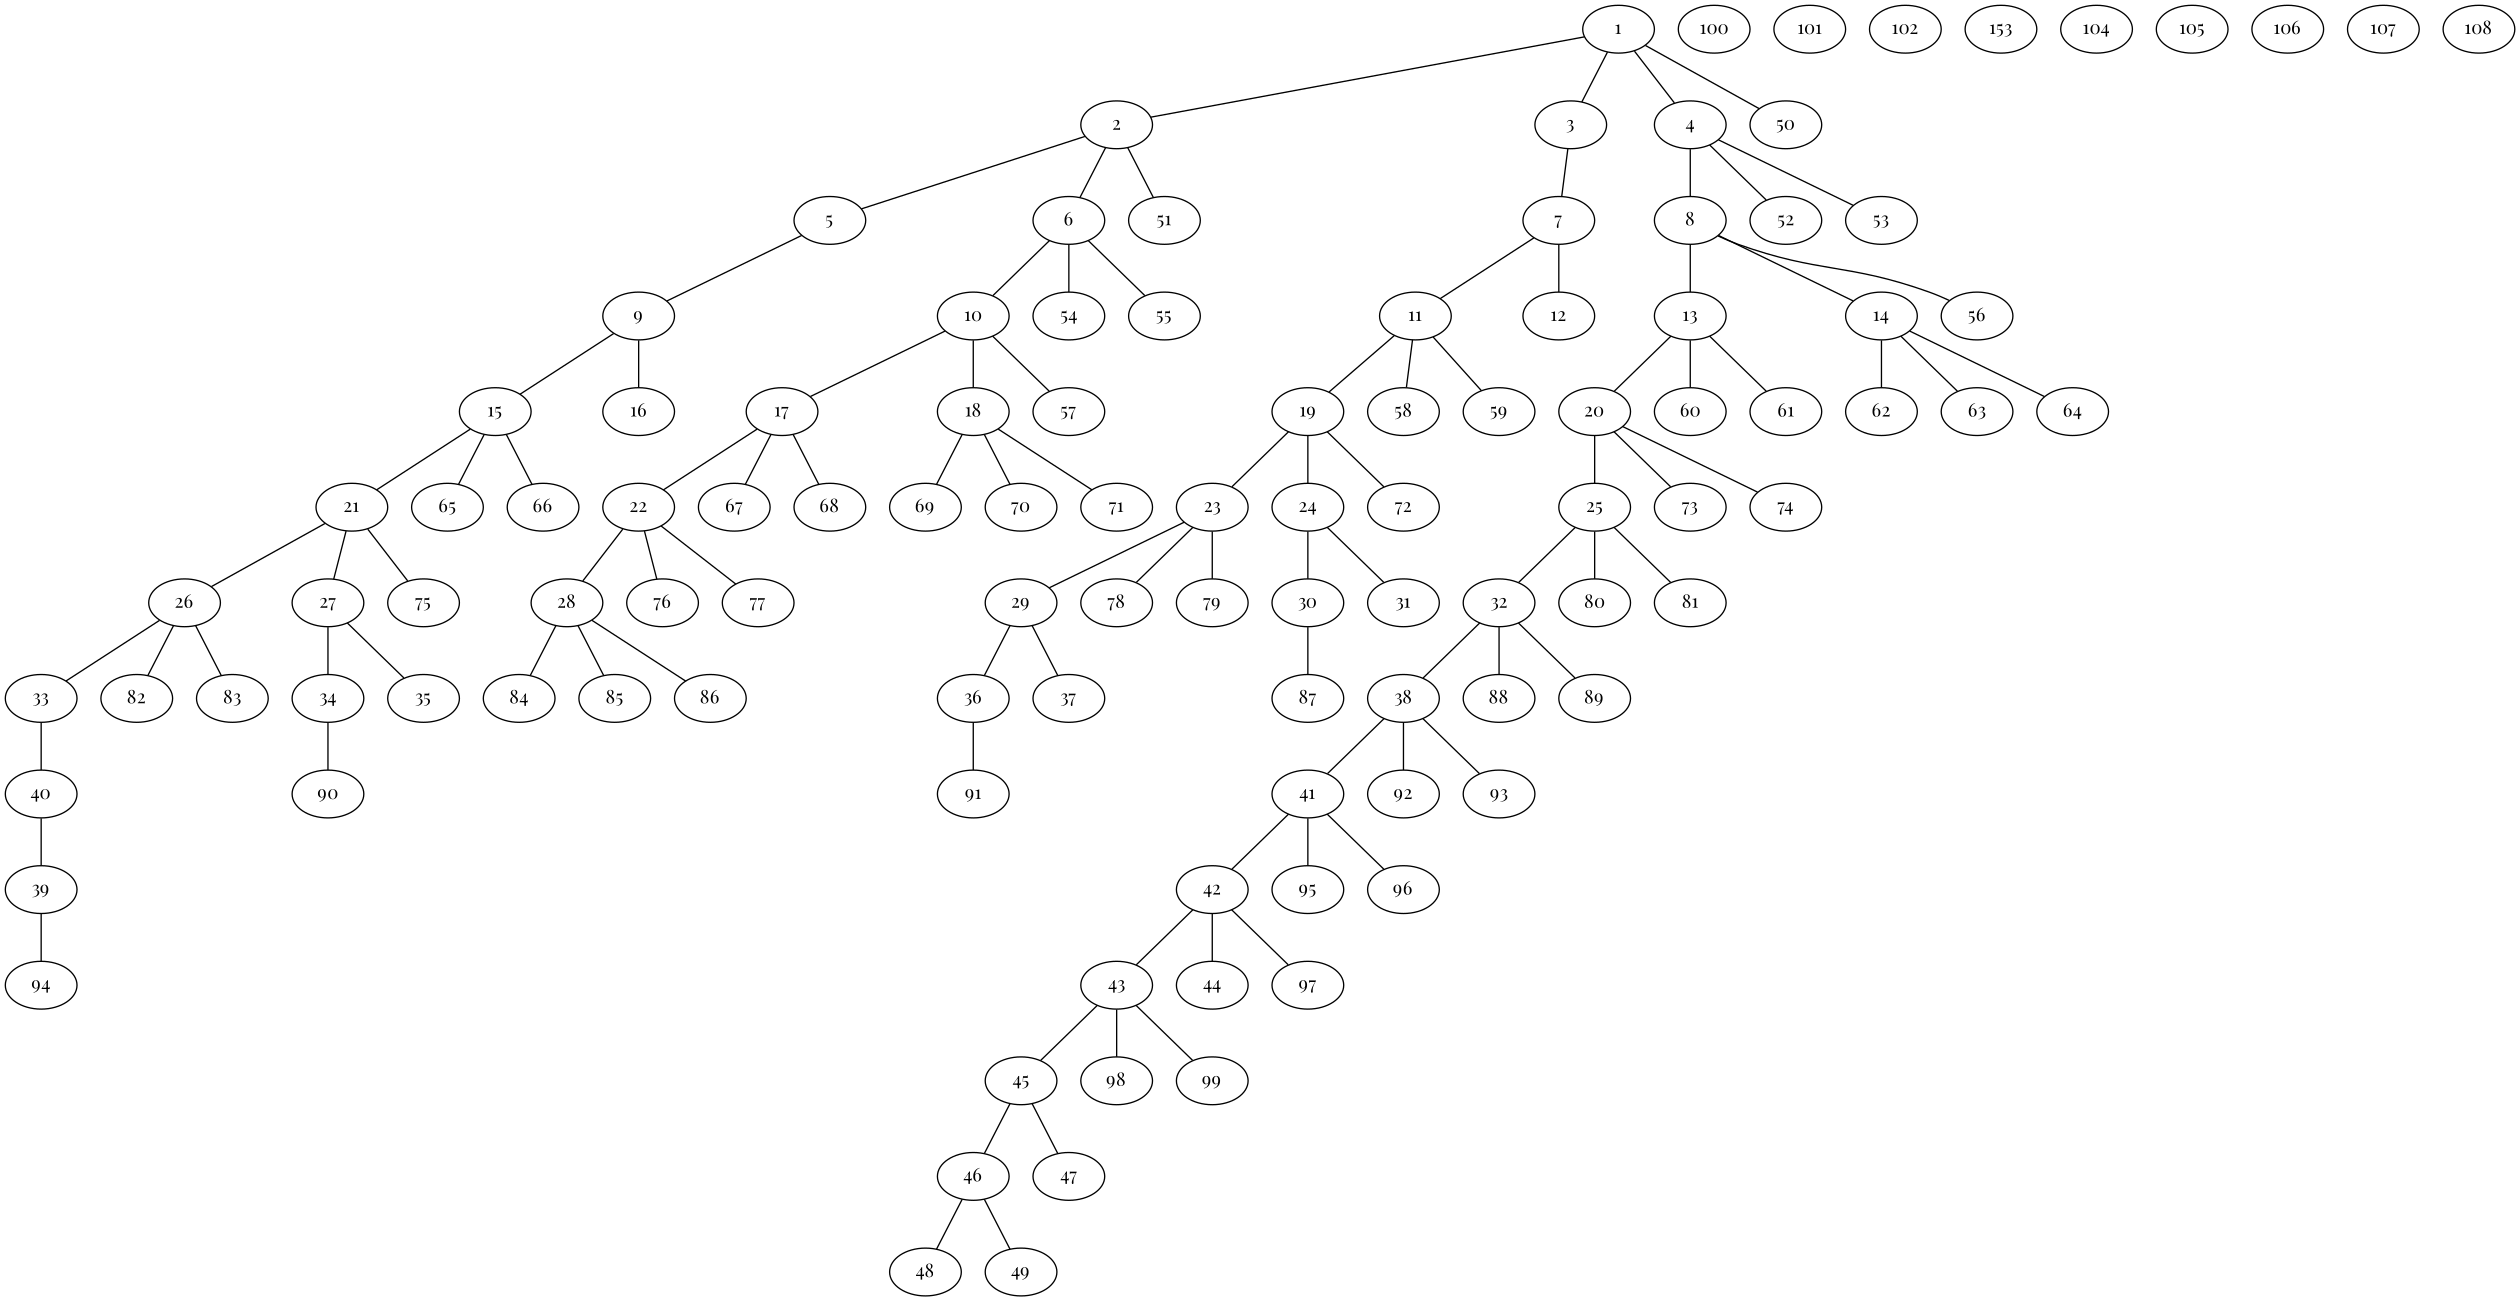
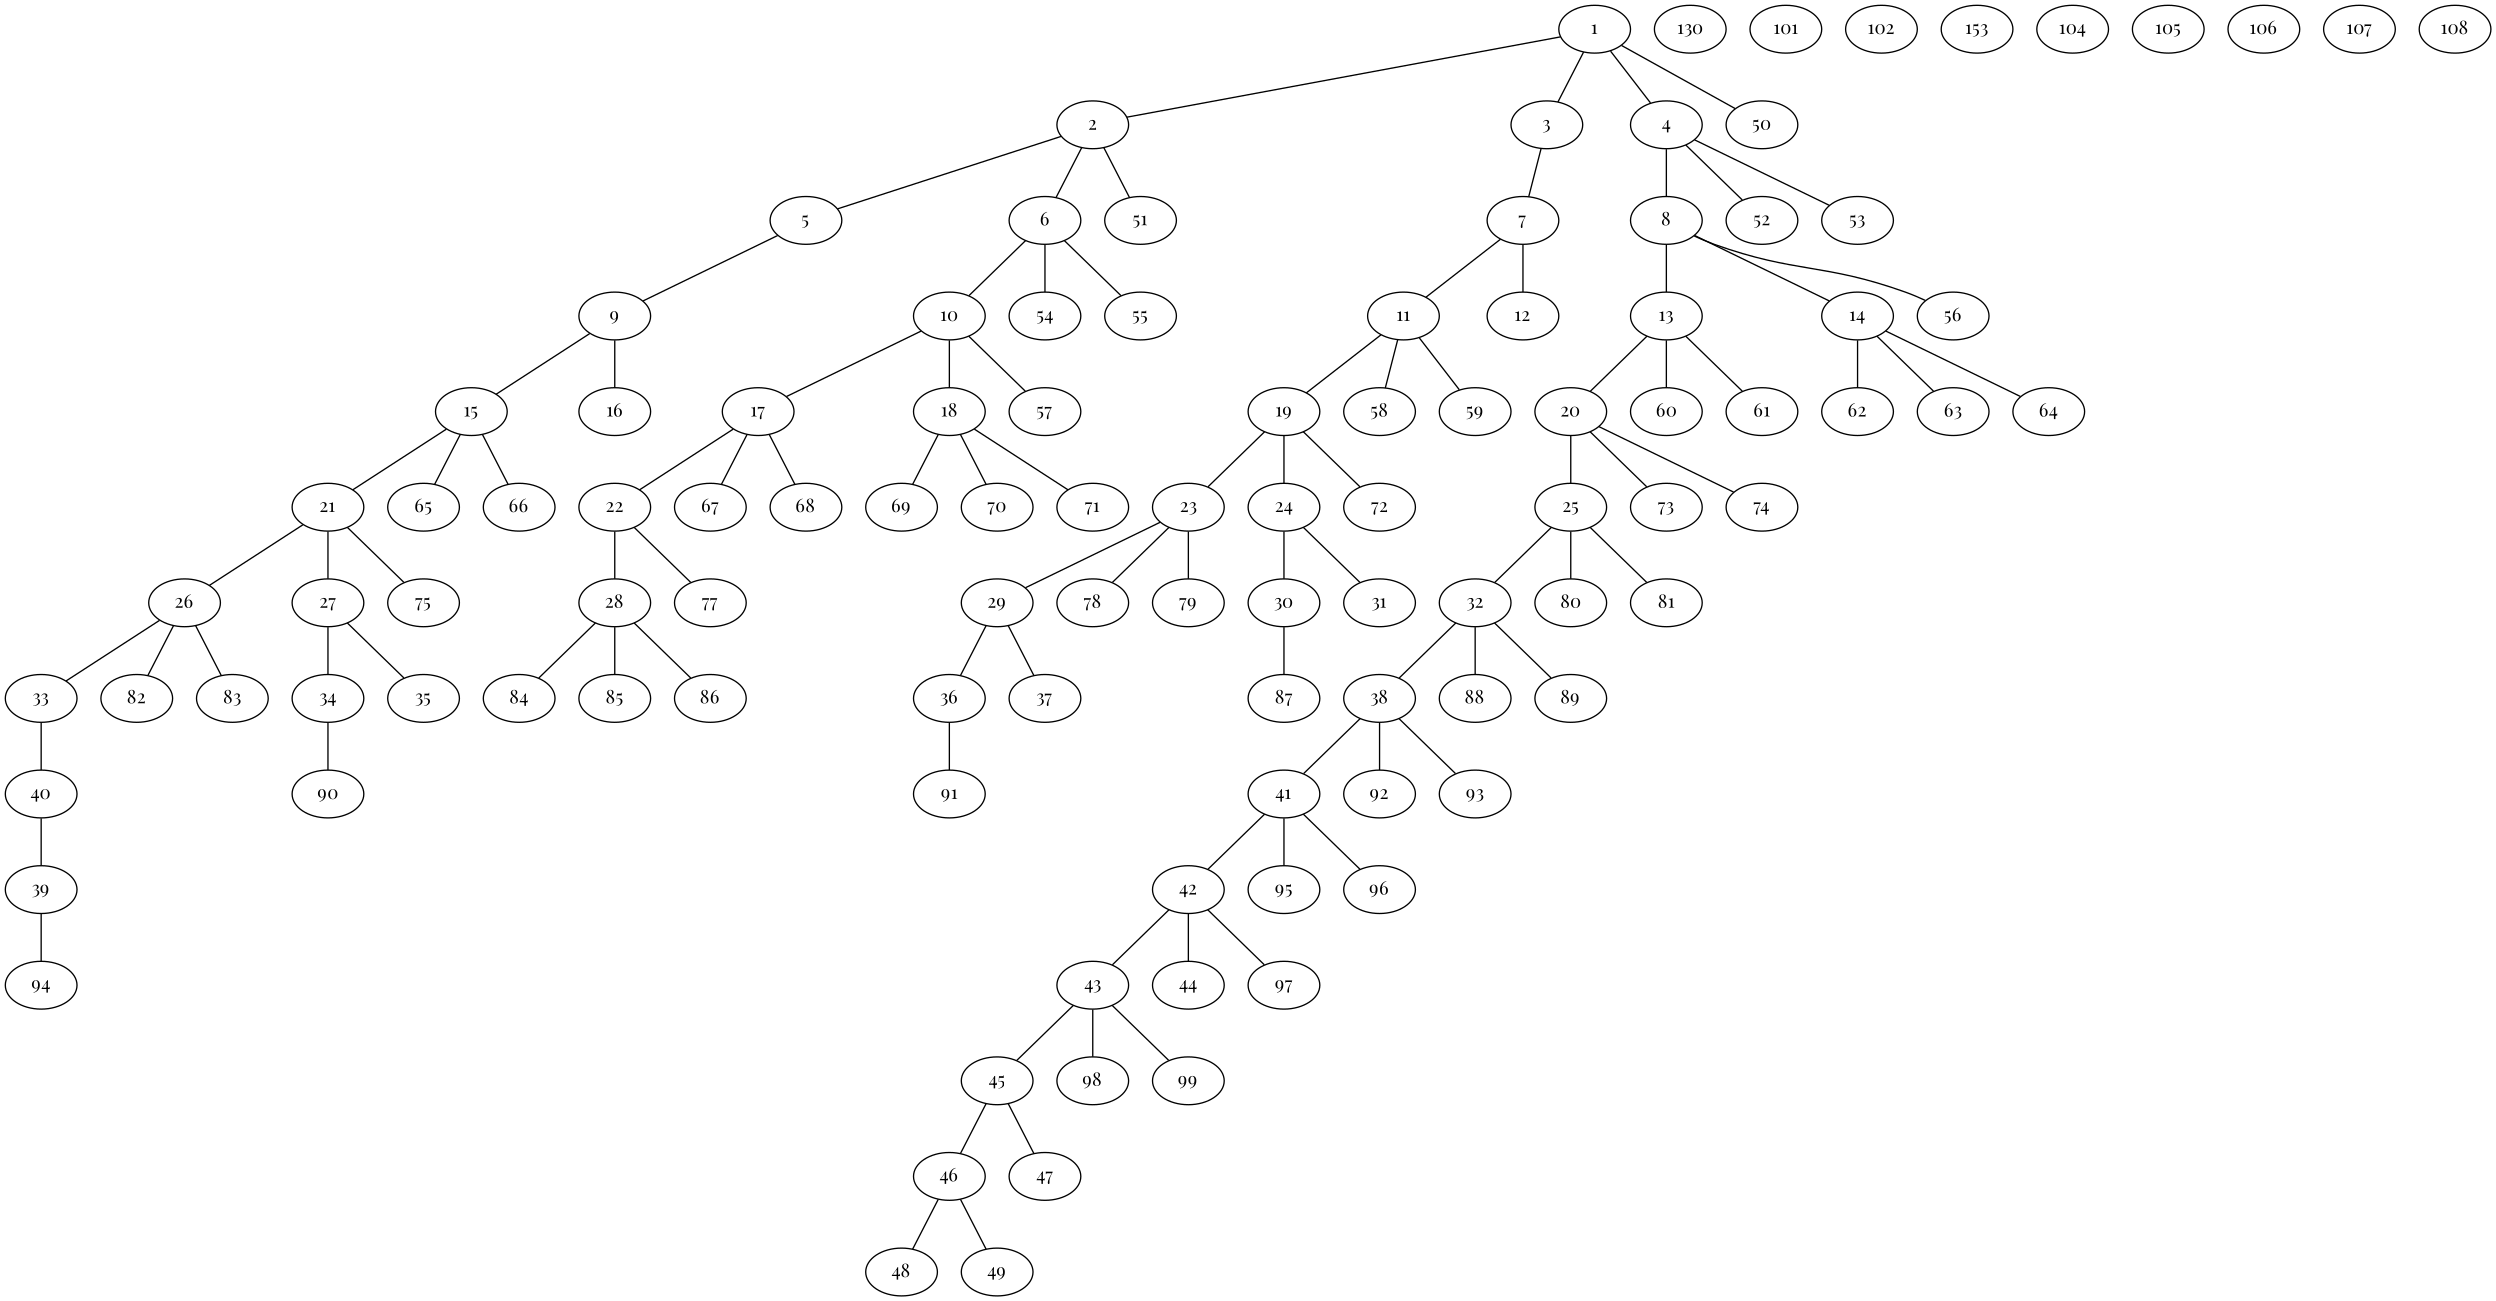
node "100": label "100" -> "130"
node "76": removed
